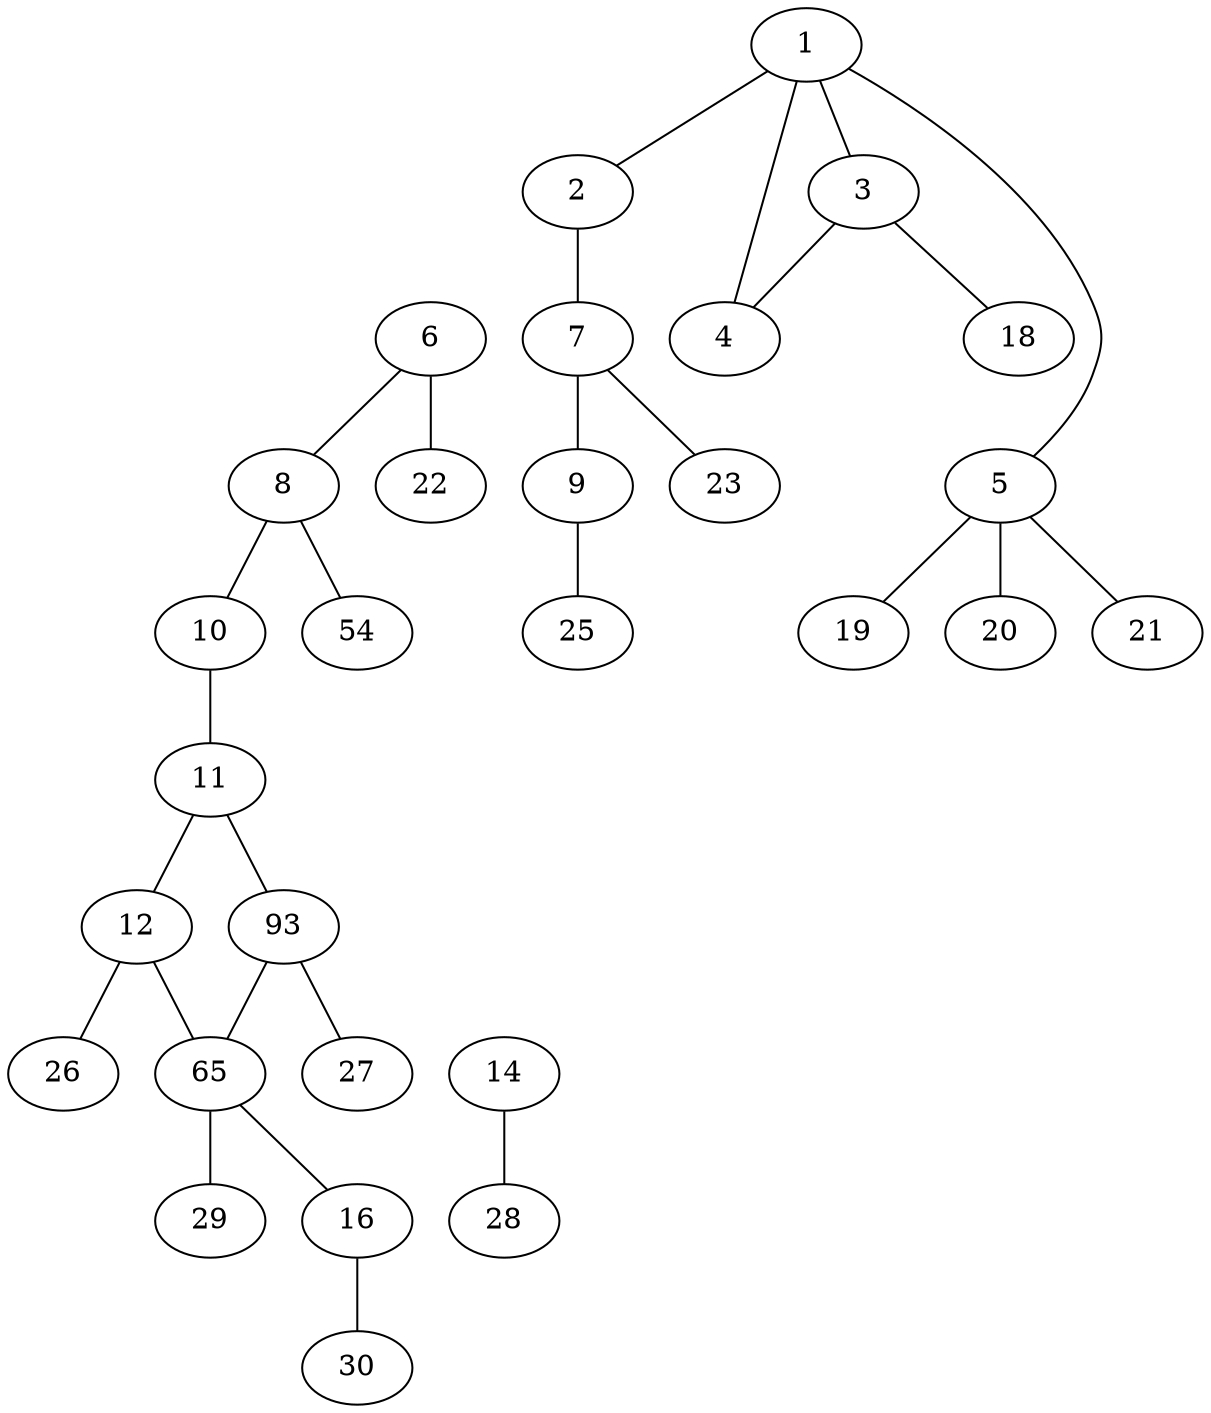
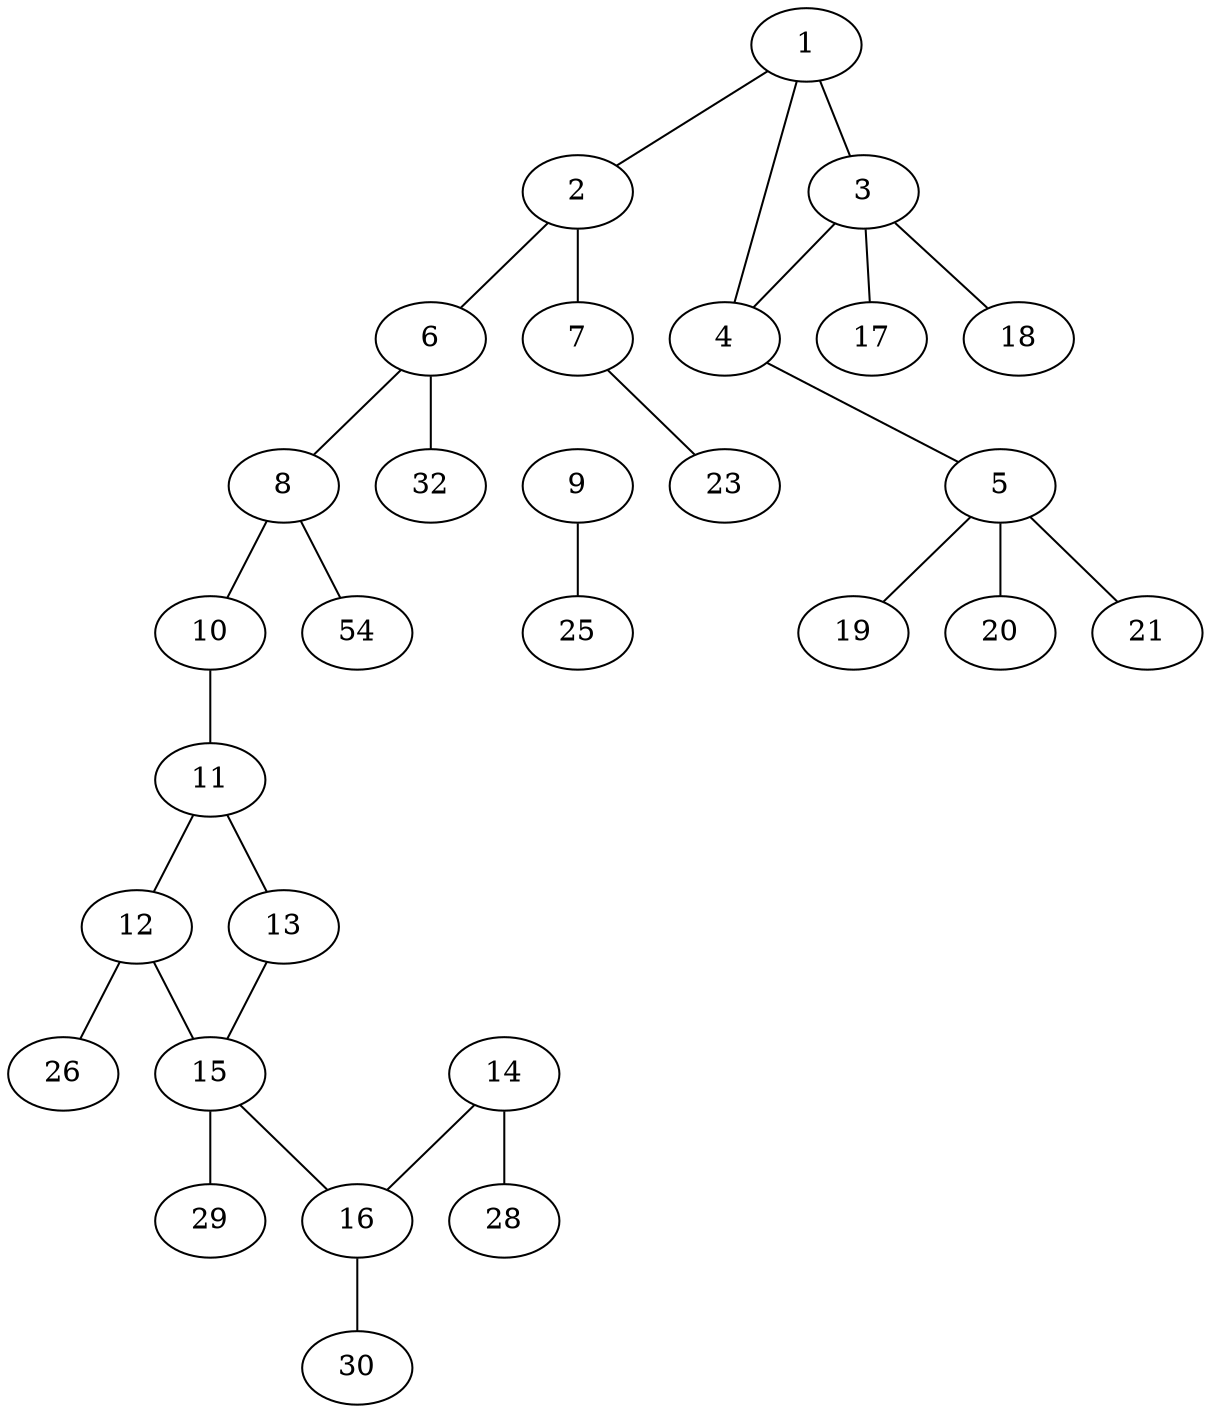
edge "1" -- "5": now "4" -- "5"
edge "2" -- "6": added
node "17": added
edge "7" -- "9": removed
node "22": label "22" -> "32"
node "93": label "93" -> "13"
node "65": label "65" -> "15"
node "27": removed
edge "14" -- "16": added
